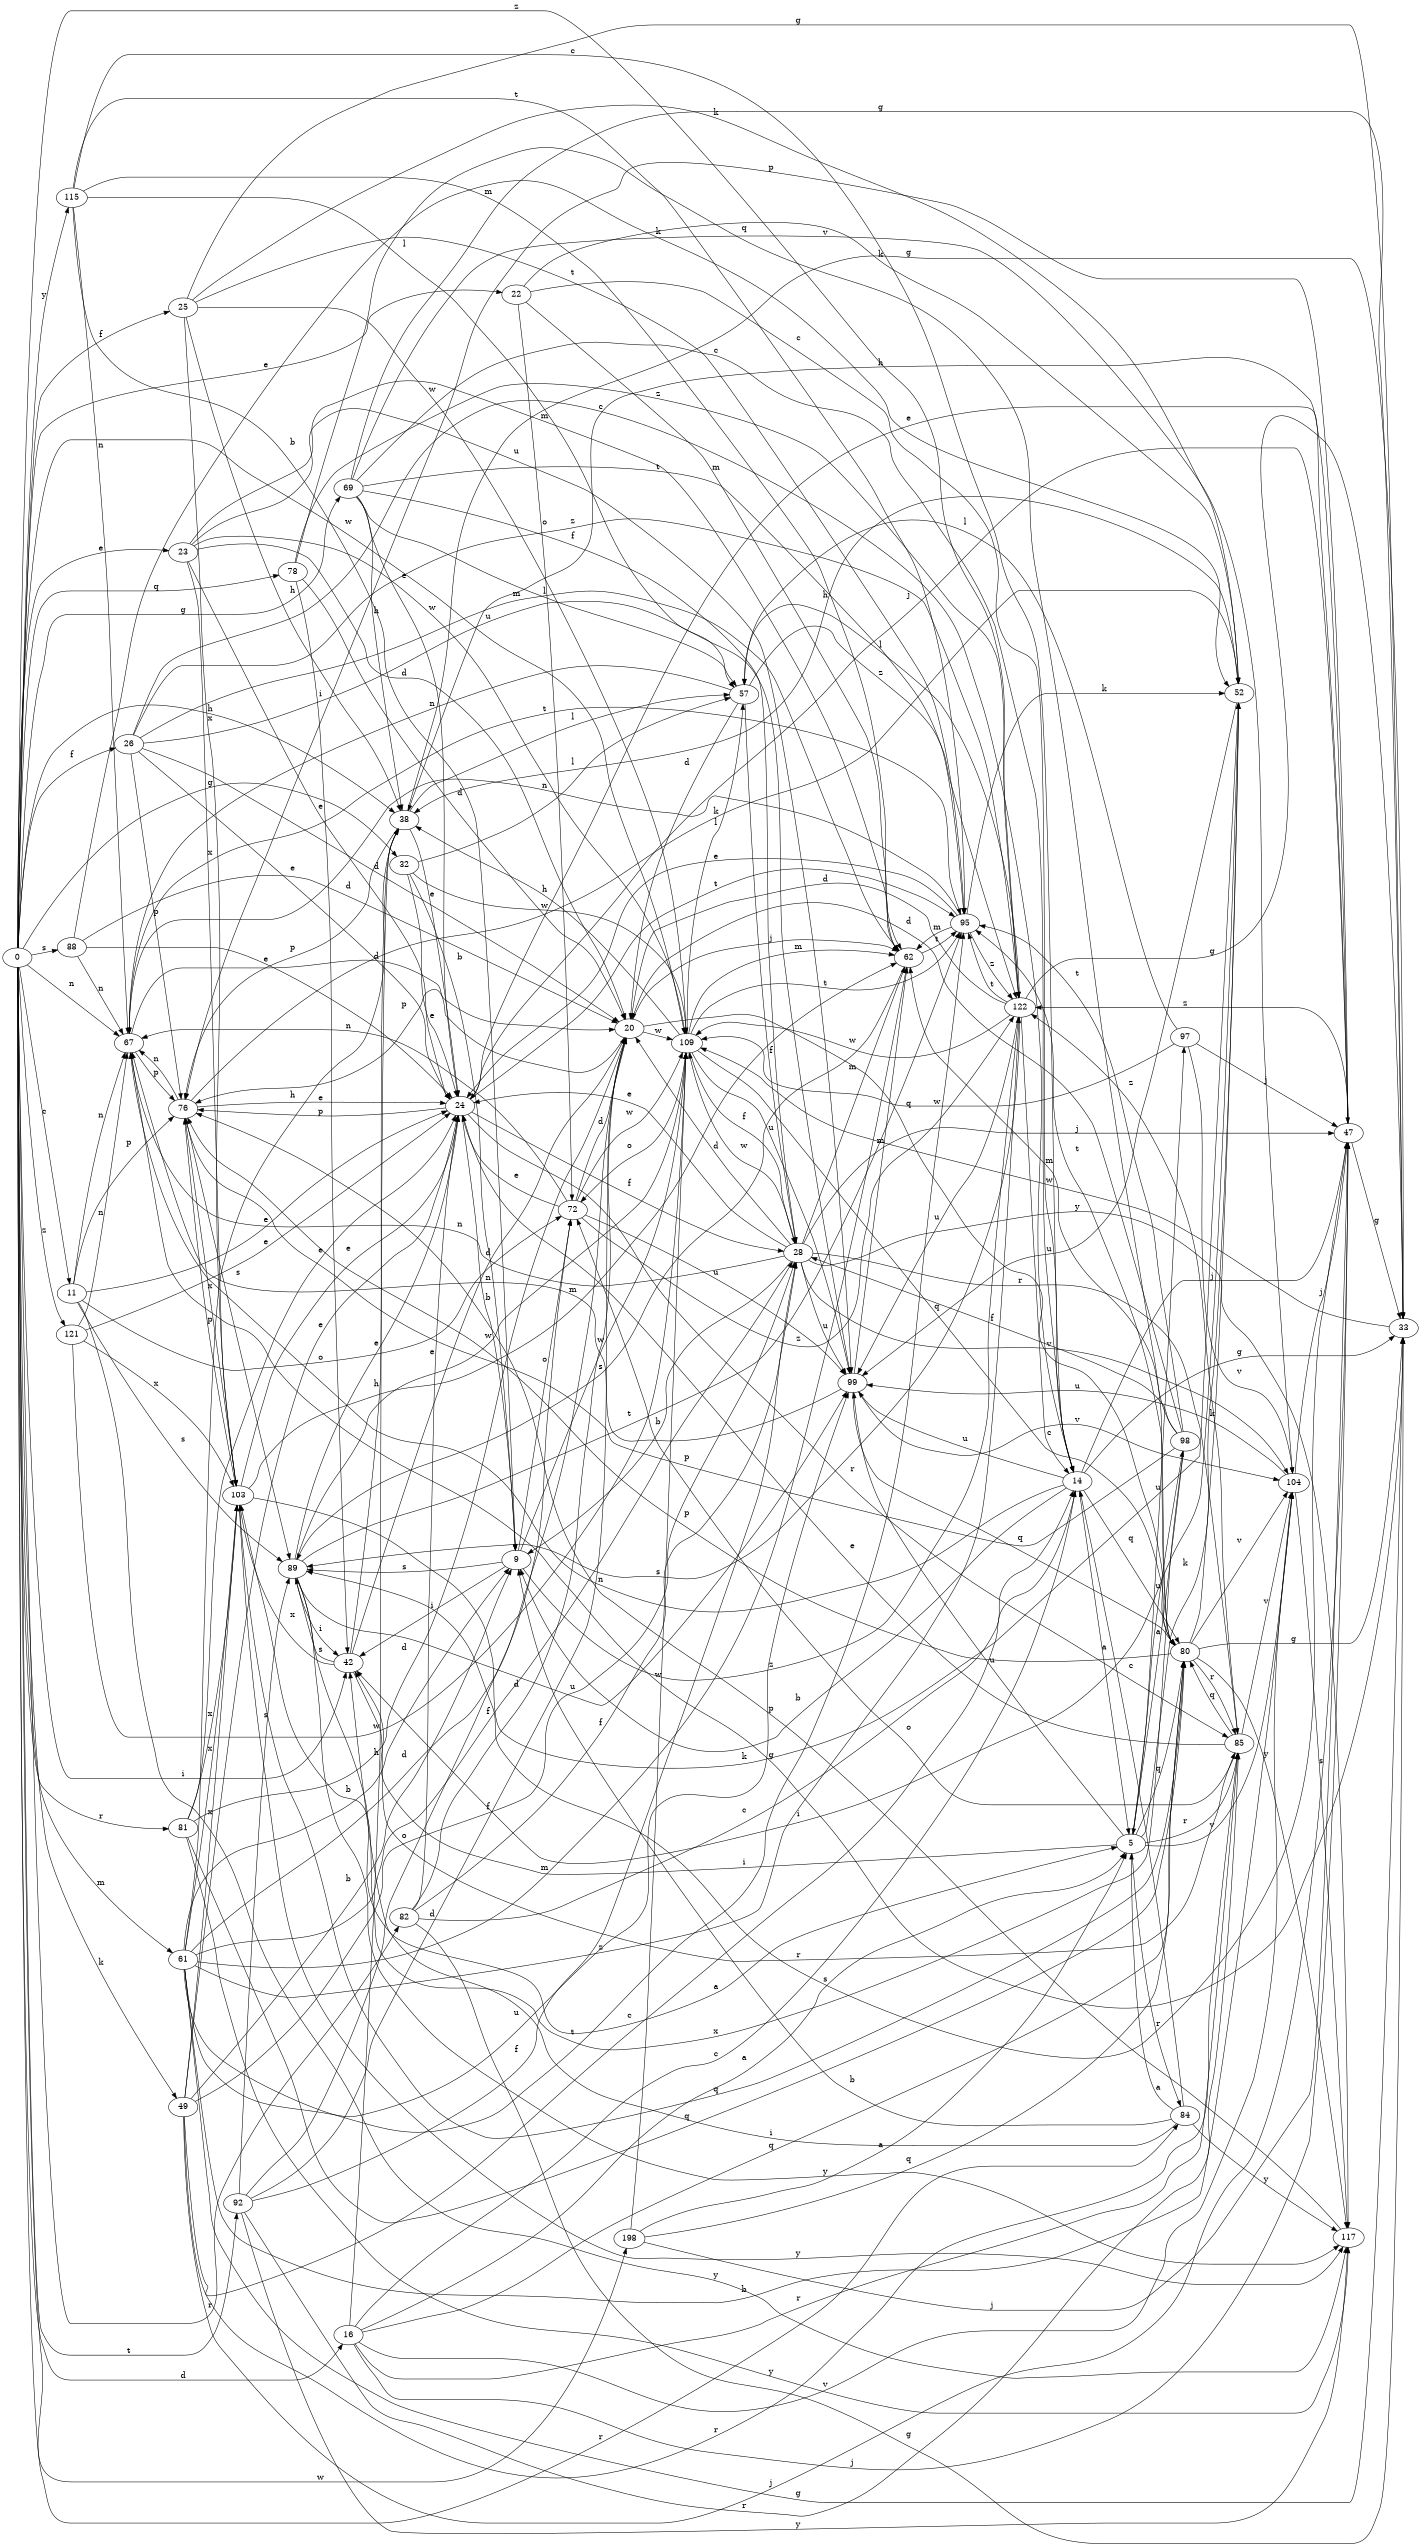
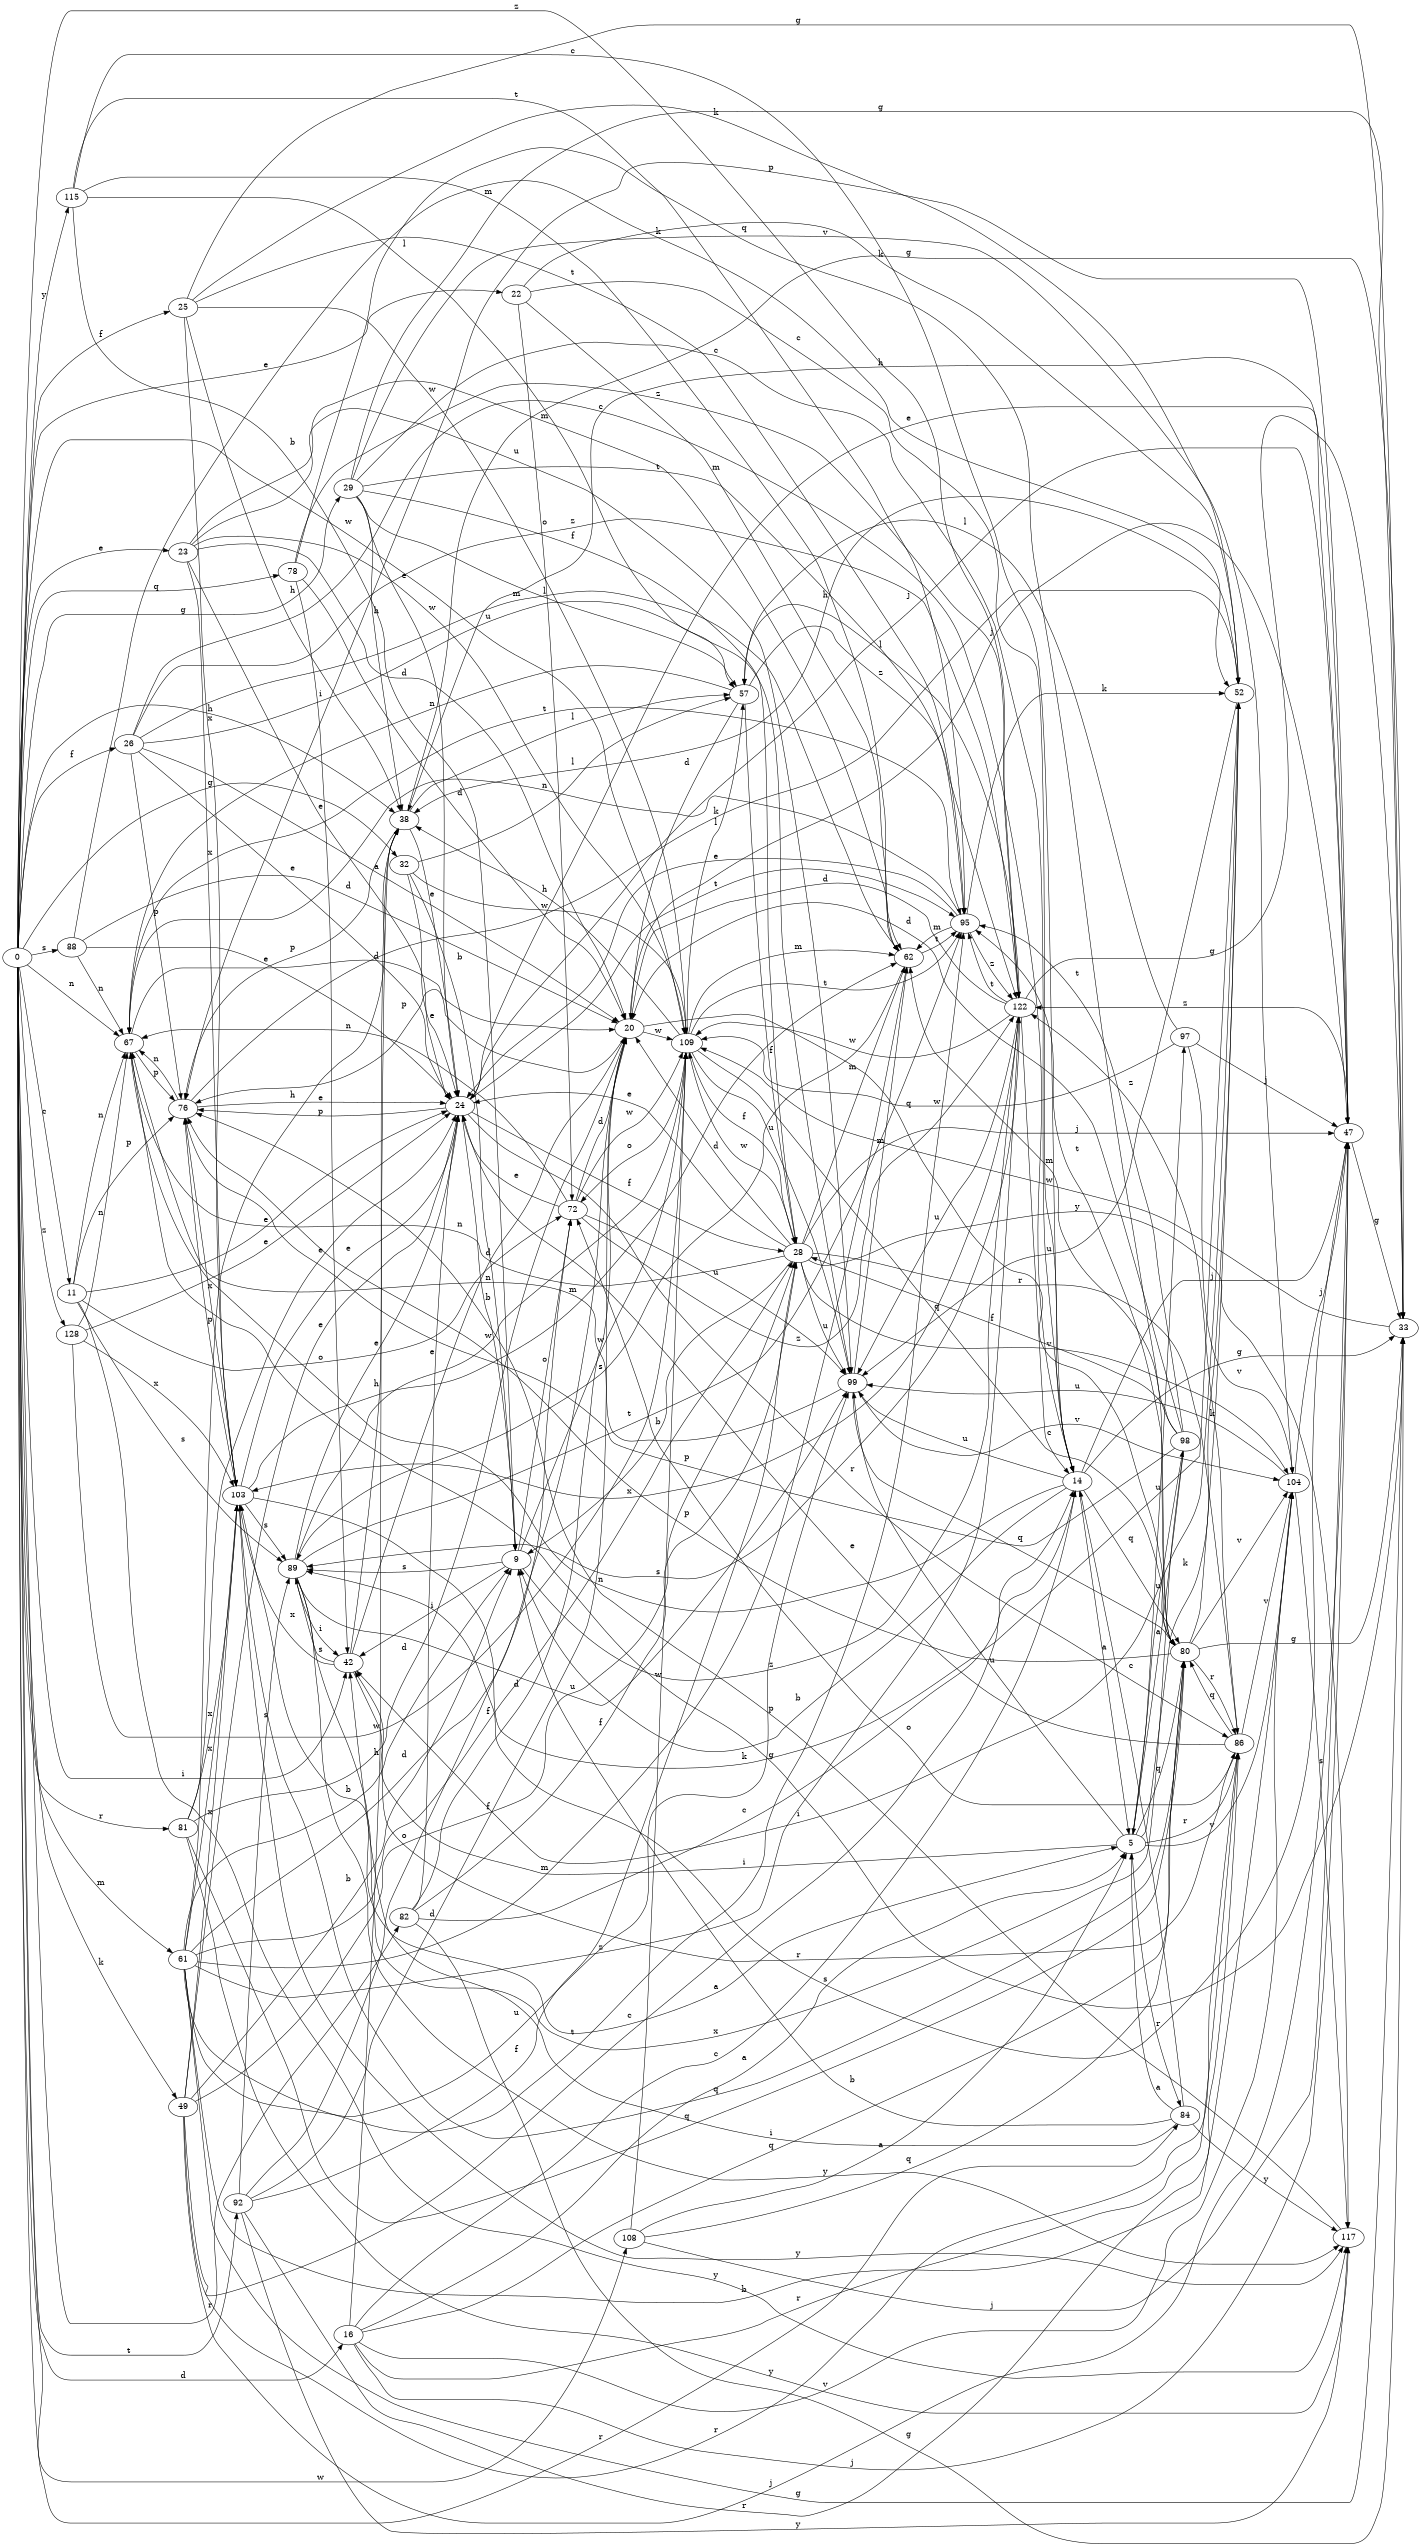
node "69": label "69" -> "29"
edge "115" -> "67": removed, label "n"
edge "26" -> "20": label "d" -> "a"
edge "20" -> "62": now "20" -> "47"
node "121": label "121" -> "128"
edge "76" -> "89": now "103" -> "89"
edge "122" -> "103": added, label "x"
node "85": label "85" -> "86"
edge "80" -> "117": removed, label "y"
node "198": label "198" -> "108"
